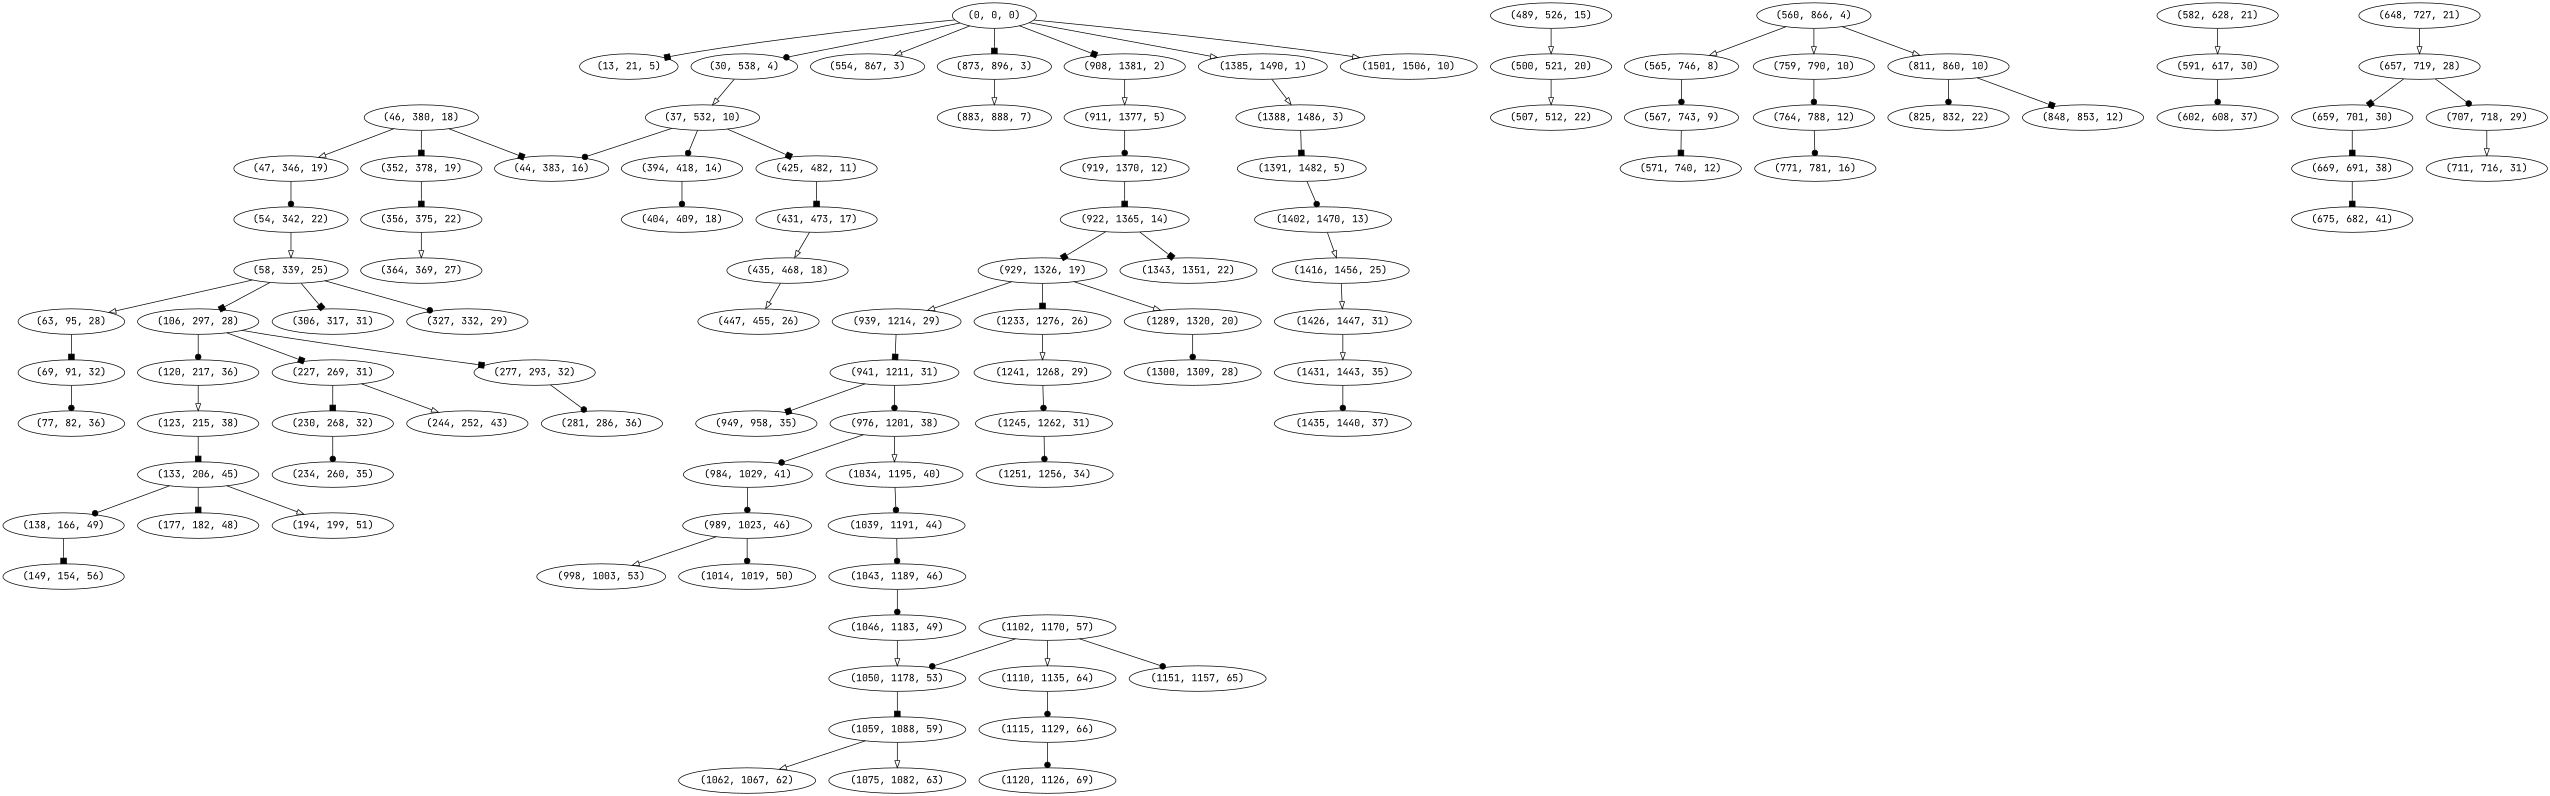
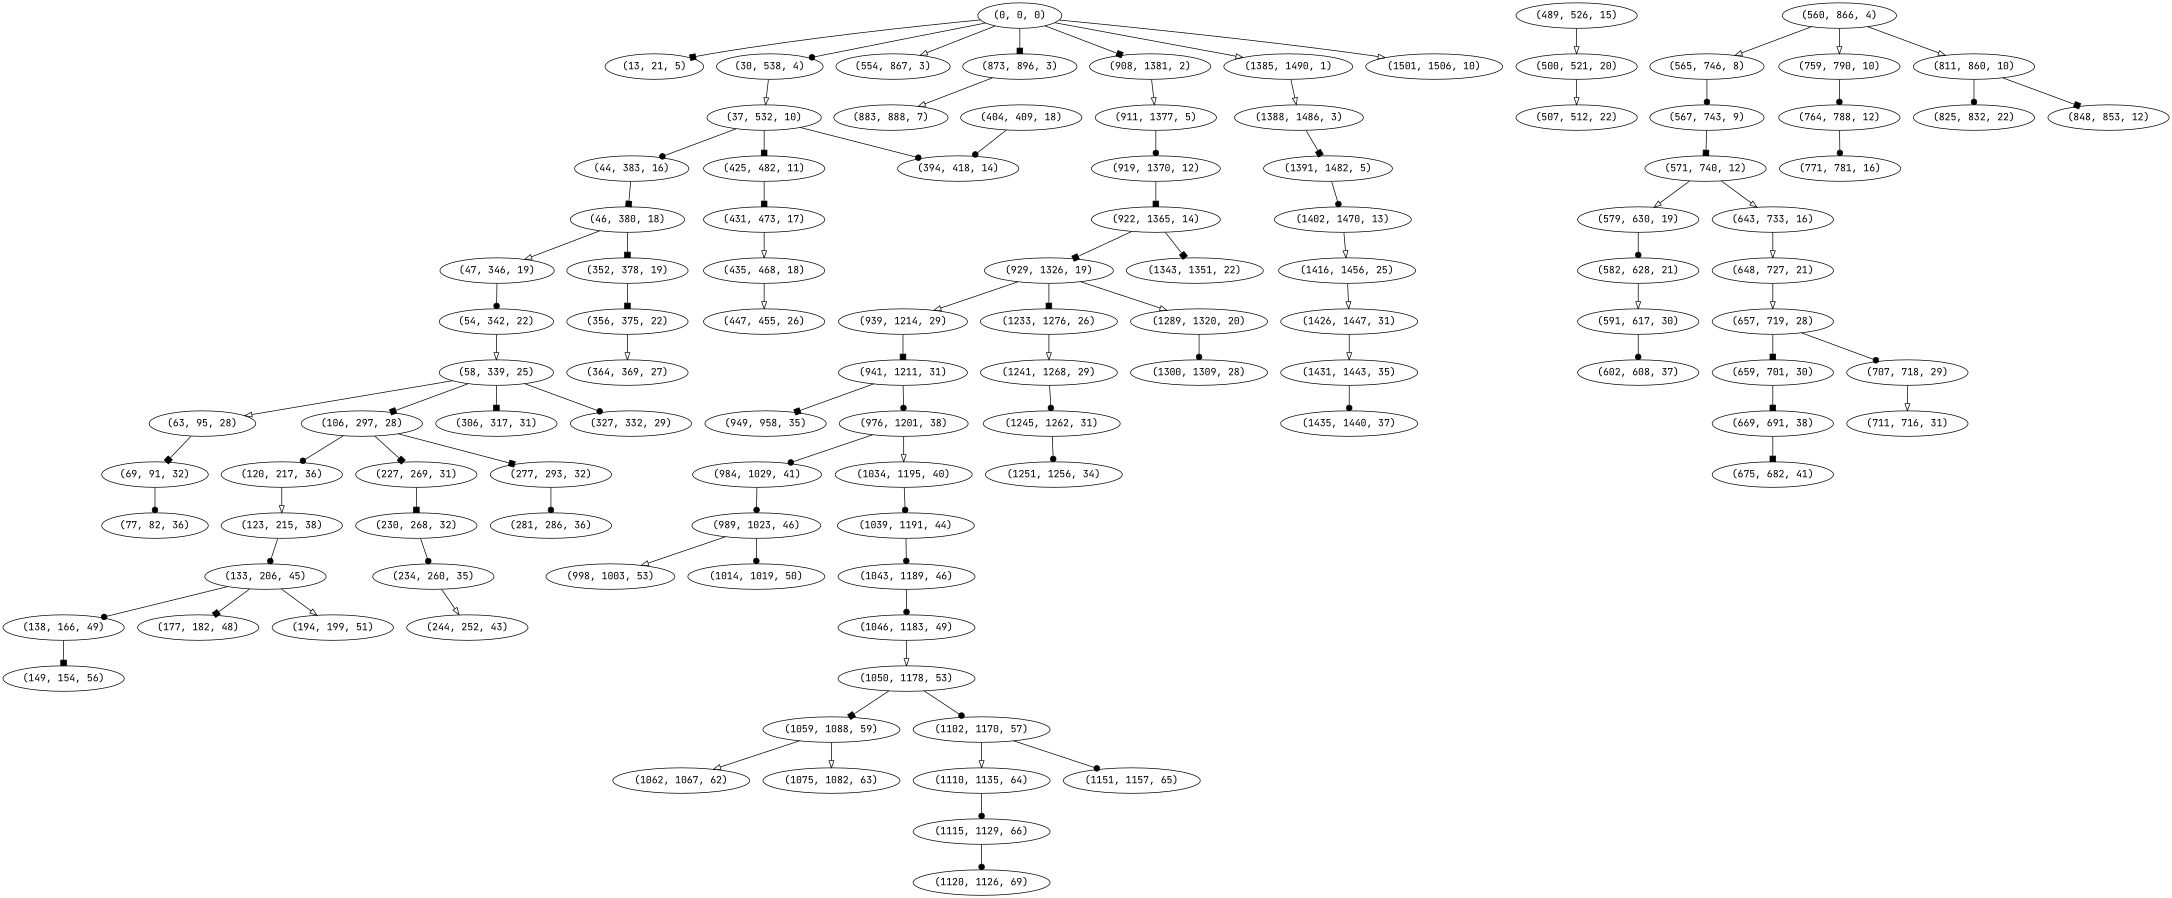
edge "(46, 380, 18)" -> "(44, 383, 16)": reversed
edge "(394, 418, 14)" -> "(404, 409, 18)": reversed
node "(579, 630, 19)": added
node "(643, 733, 16)": added
edge "(227, 269, 31)" -> "(244, 252, 43)": now "(234, 260, 35)" -> "(244, 252, 43)"
edge "(123, 215, 38)" -> "(133, 206, 45)": arrowhead box -> dot
edge "(1102, 1170, 57)" -> "(1050, 1178, 53)": reversed
